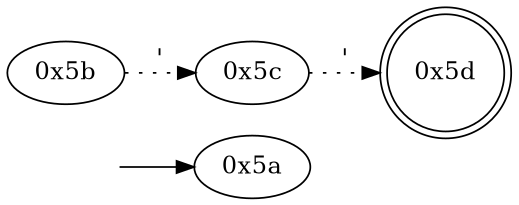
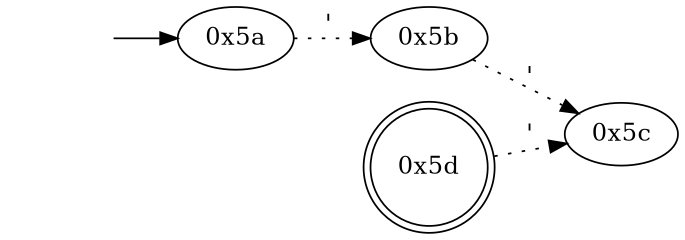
edge "0x5a" -> "0x5b": added, label "'"
edge "0x5c" -> "0x5d": reversed
